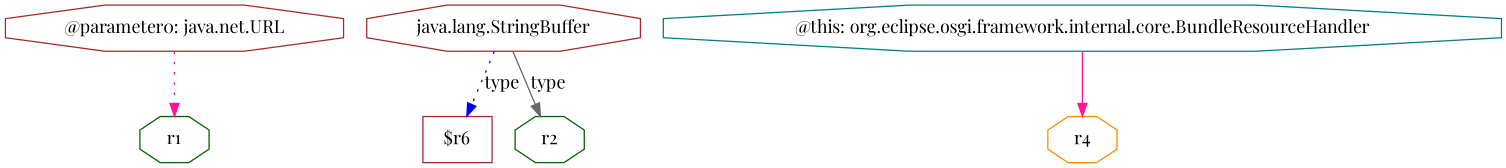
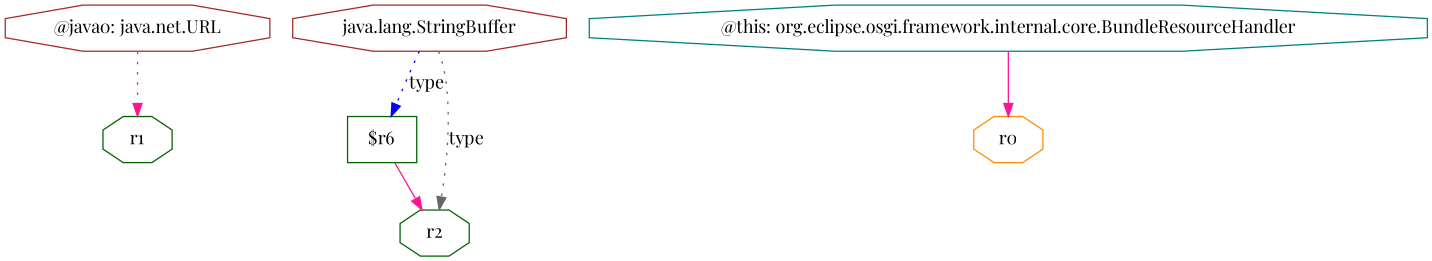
node "@parameter0: java.net.URL": label "@parameter0: java.net.URL" -> "@java0: java.net.URL"
edge "java.lang.StringBuffer" -> "r2": style solid -> dotted
node "$r6": color brown -> darkgreen
node "r4": label "r4" -> "r0"
edge "$r6" -> "r2": added
